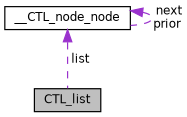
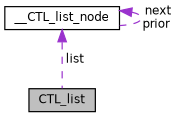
node "__CTL_node_node": label "__CTL_node_node" -> "__CTL_list_node"
